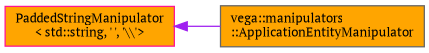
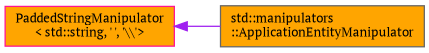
node "vega::manipulators ::ApplicationEntityManipulator": label "vega::manipulators ::ApplicationEntityManipulator" -> "std::manipulators ::ApplicationEntityManipulator"
